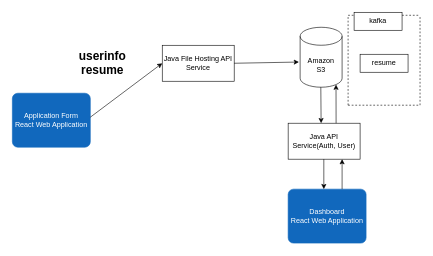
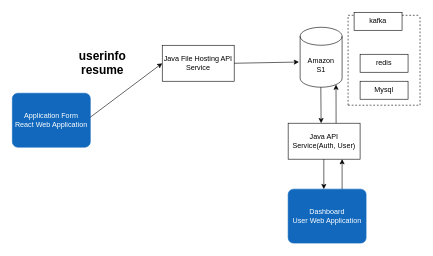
node "resume": label "resume" -> "redis"
node "Amazon S3": label "Amazon S3" -> "Amazon S1"
node "Mysql": added
node "Dashboard React Web Application": label "Dashboard React Web Application" -> "Dashboard User Web Application"
